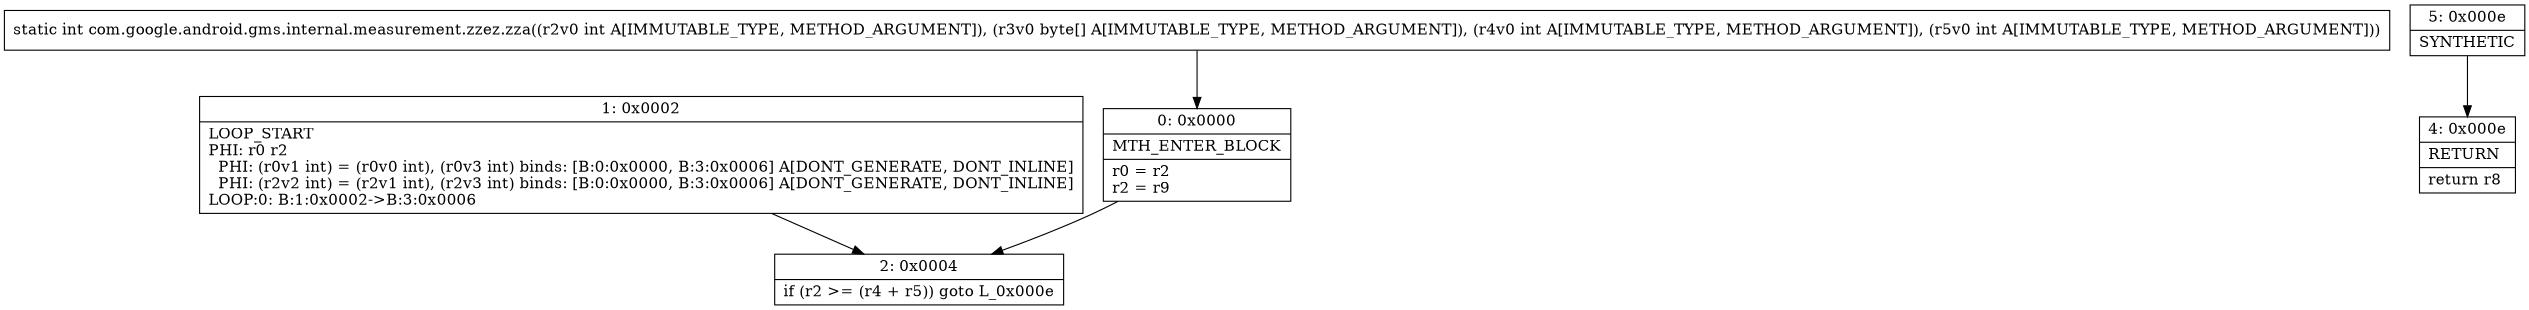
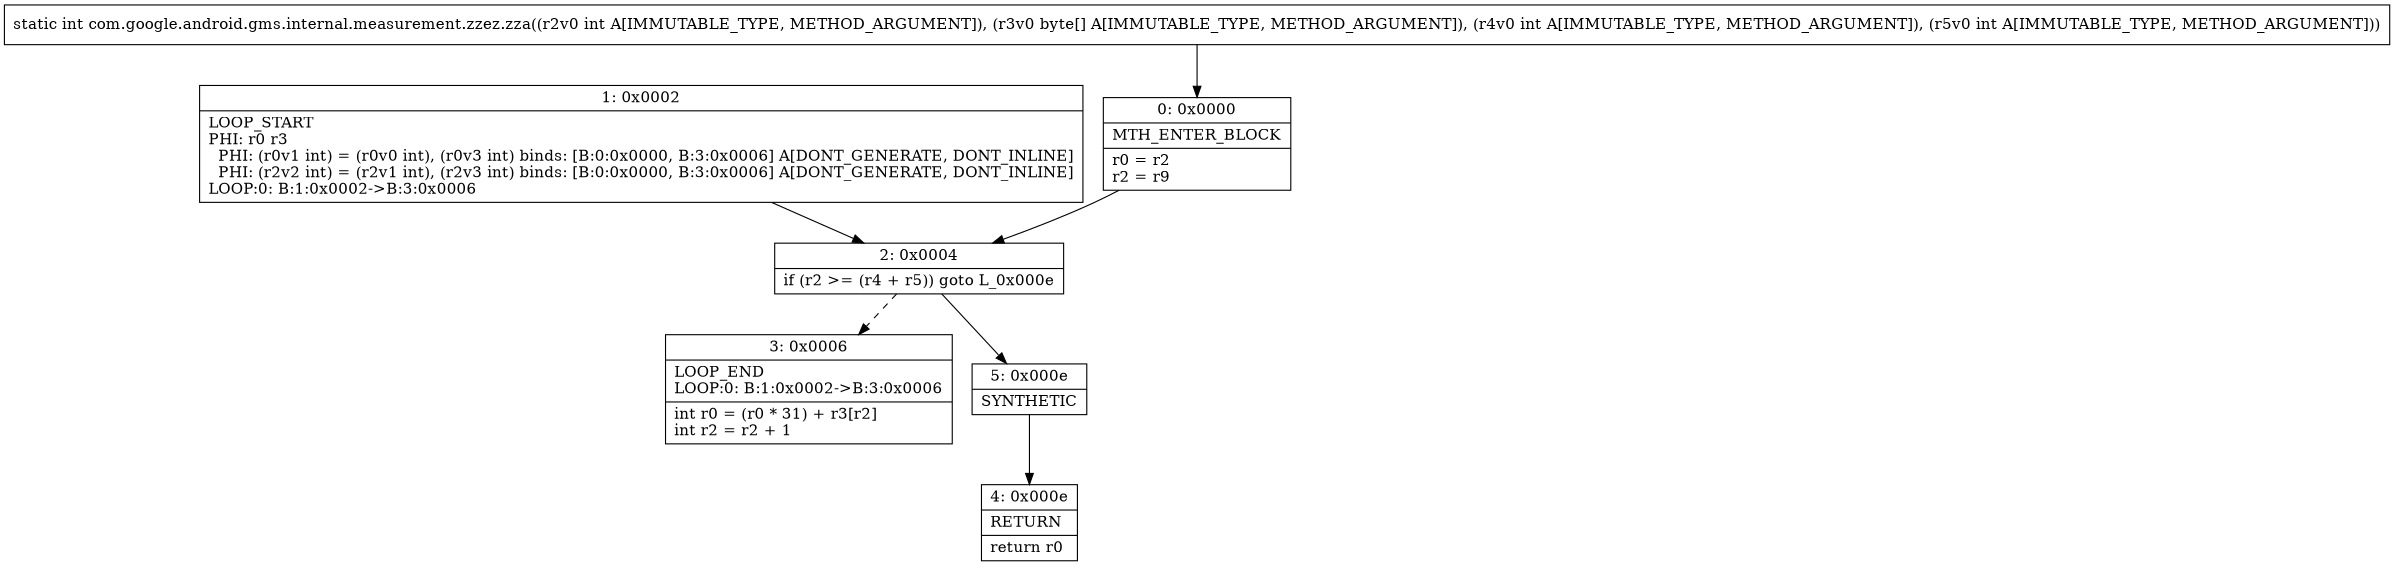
node "1: 0x0002": text "PHI: r0 r2" -> "PHI: r0 r3"
node "4: 0x000e": text "return r8" -> "return r0"
edge "2: 0x0004" -> "5: 0x000e": added
node "3: 0x0006": added
